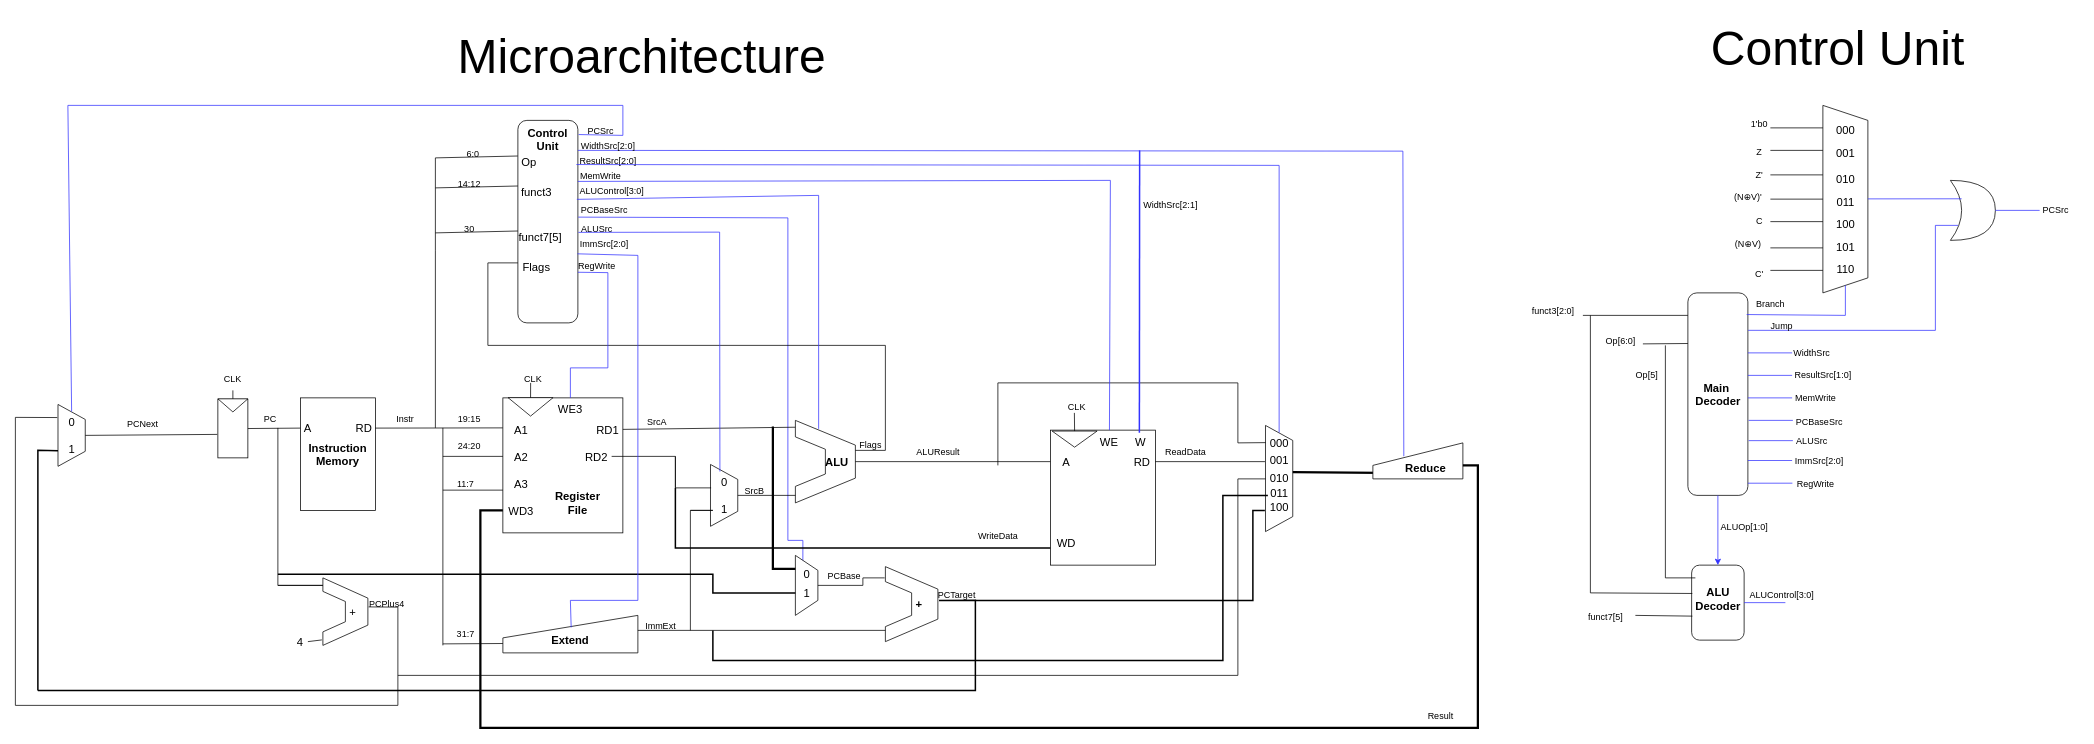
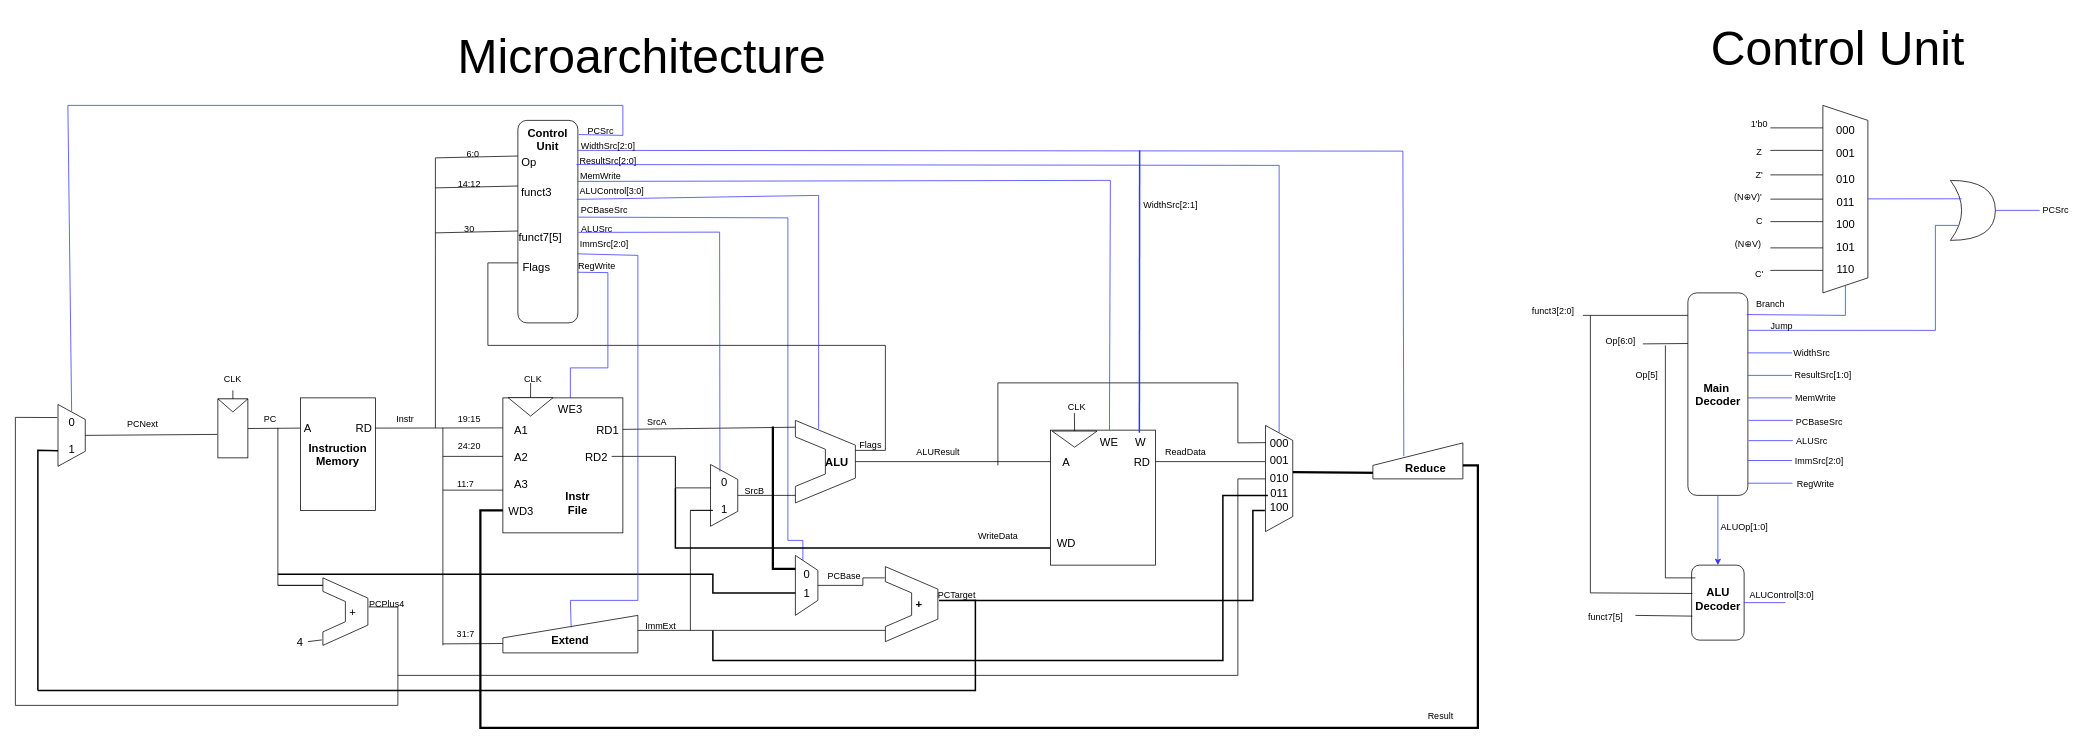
node "Register File": label "Register File" -> "Instr File"
